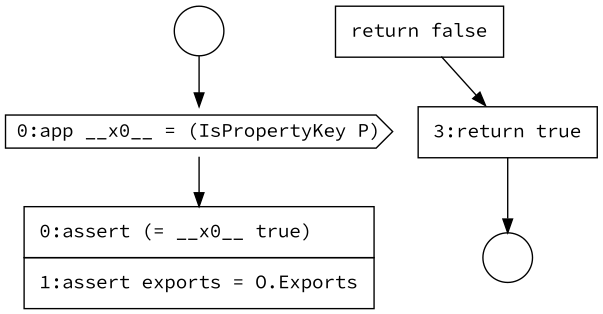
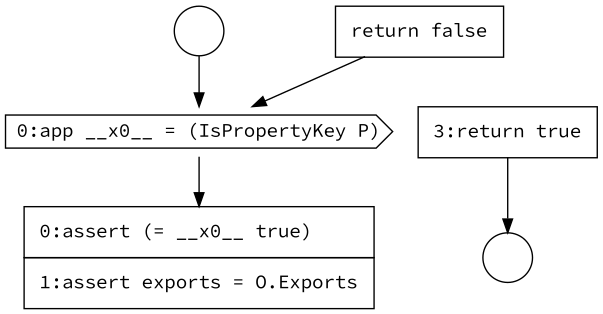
edge "return false" -> "3:return true": now "return false" -> "0:app __x0__ = (IsPropertyKey P)"
